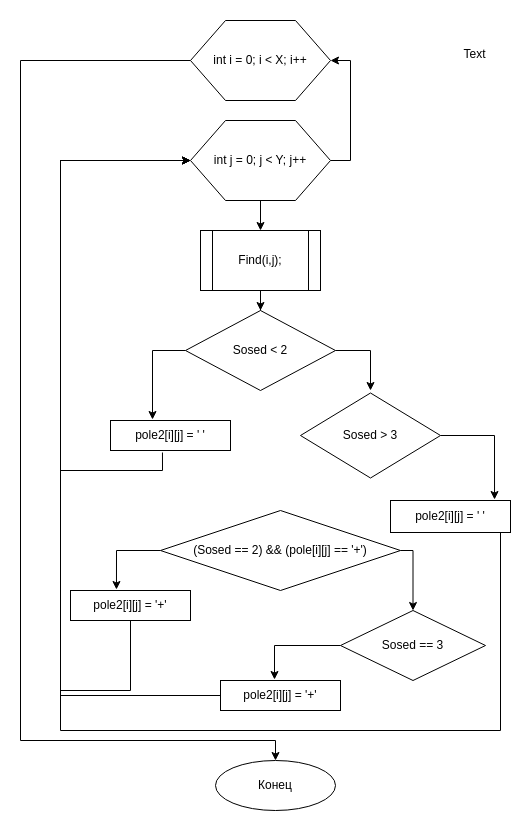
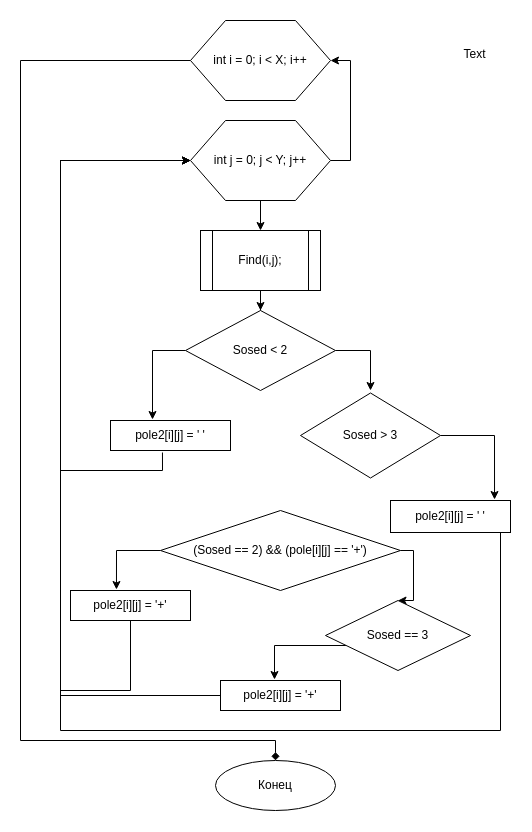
node "Sosed == 3": moved (413, 646) -> (398, 636)
edge "int i = 0; i < X; i++" -> "Конец": arrowhead classic -> diamond
